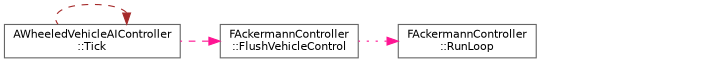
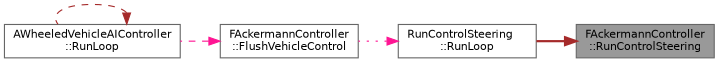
node "AWheeledVehicleAIController ::Tick": label "AWheeledVehicleAIController ::Tick" -> "AWheeledVehicleAIController ::RunLoop"
node "FAckermannController ::RunLoop": label "FAckermannController ::RunLoop" -> "RunControlSteering ::RunLoop"
node "FAckermannController ::RunControlSteering": added
